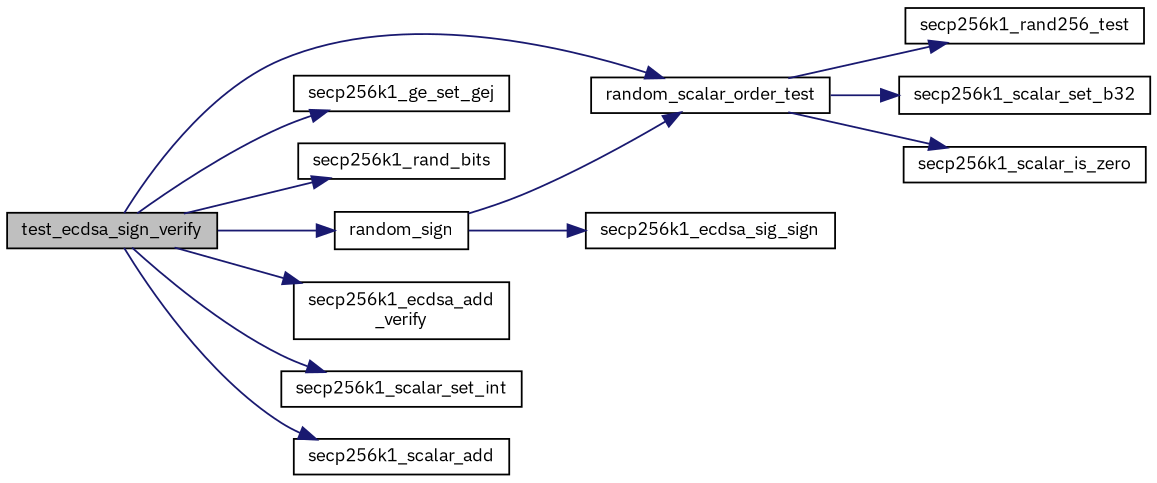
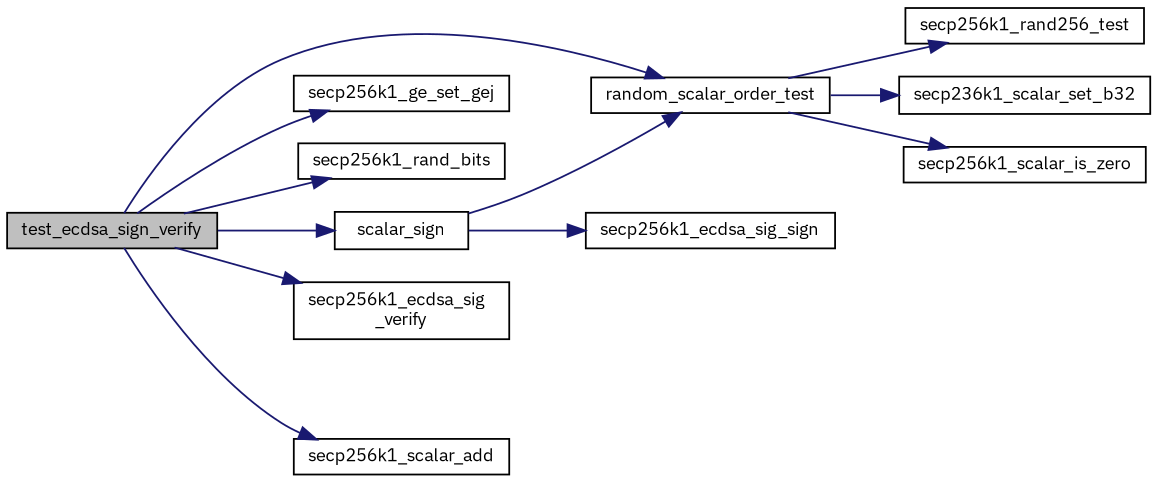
node "secp256k1_scalar_set_b32": label "secp256k1_scalar_set_b32" -> "secp236k1_scalar_set_b32"
node "random_sign": label "random_sign" -> "scalar_sign"
node "secp256k1_ecdsa_add _verify": label "secp256k1_ecdsa_add _verify" -> "secp256k1_ecdsa_sig _verify"
node "secp256k1_scalar_set_int": removed
